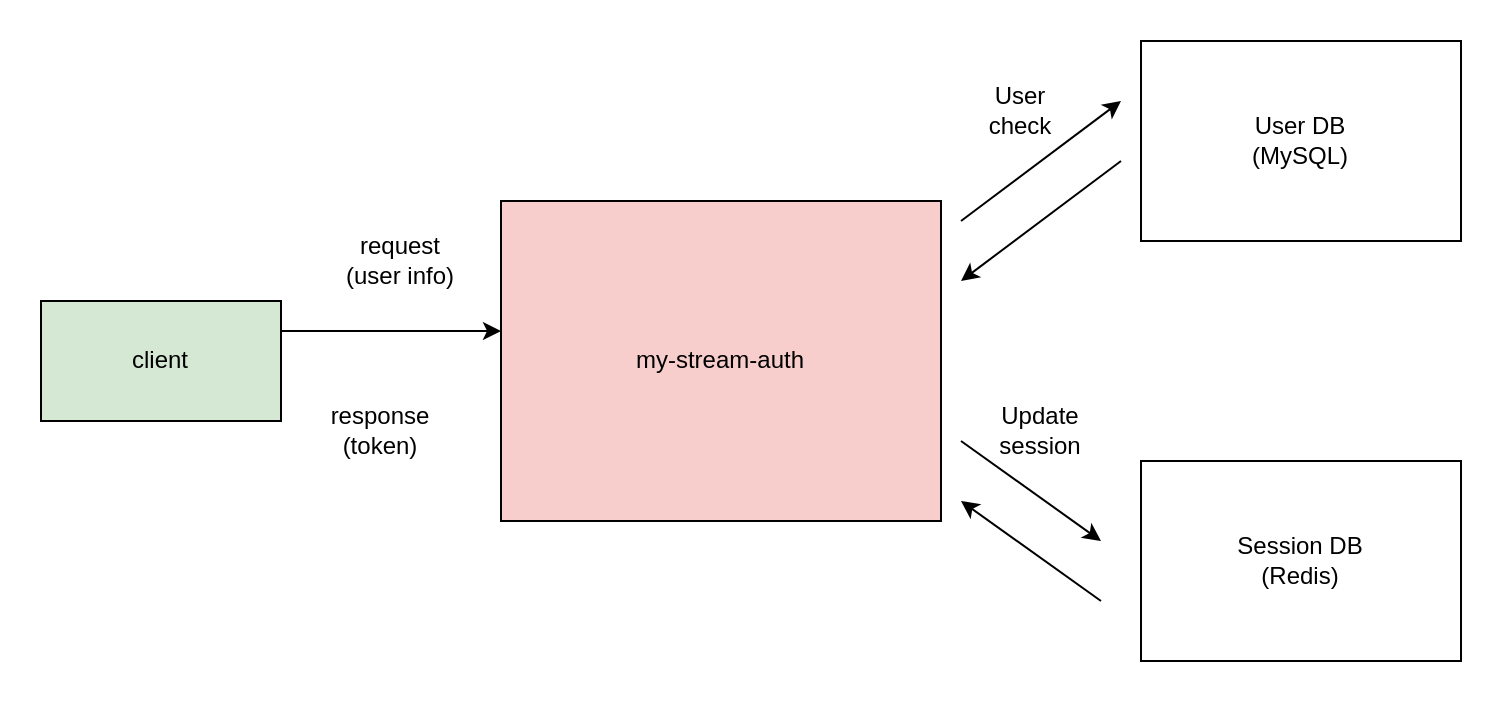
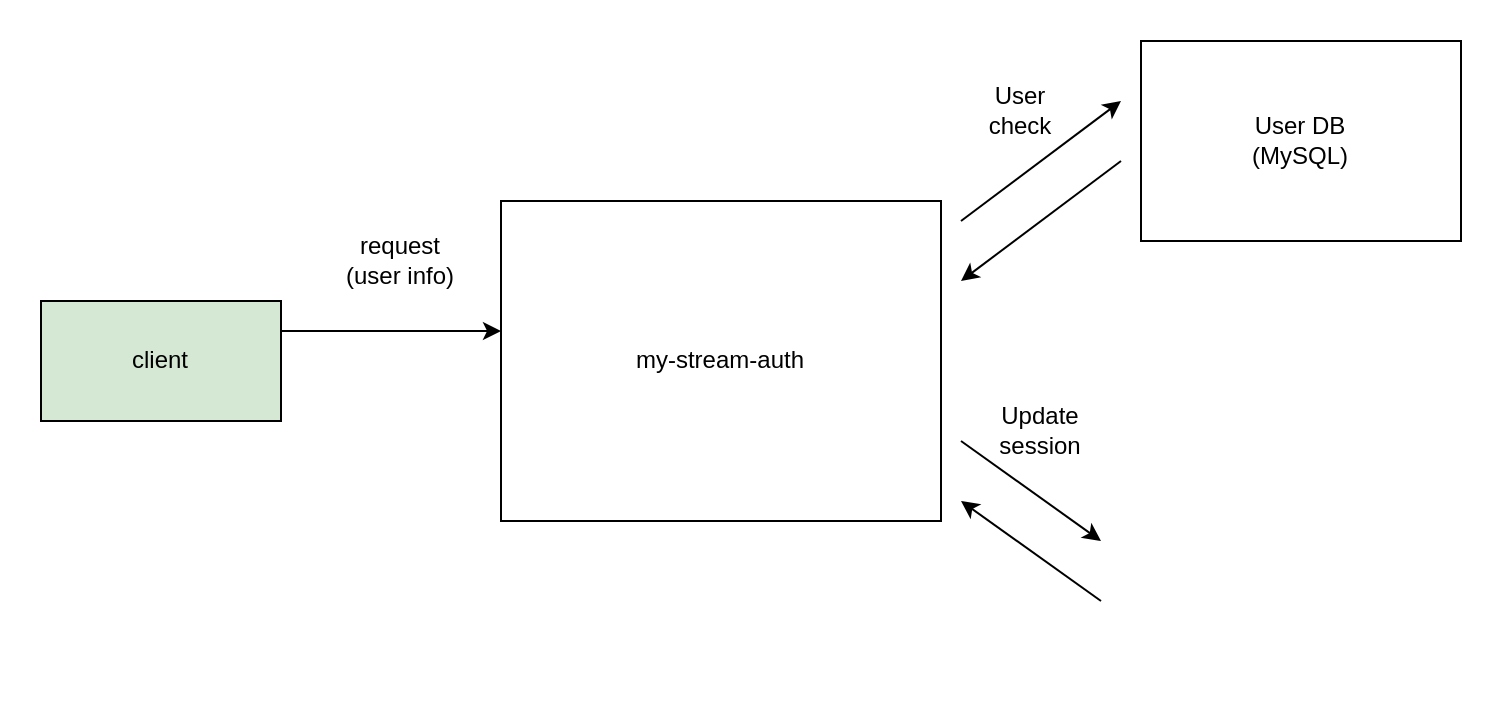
node "my-stream-auth": fillcolor #f8cecc -> #ffffff
node "response (token)": removed
node "Session DB (Redis)": removed
